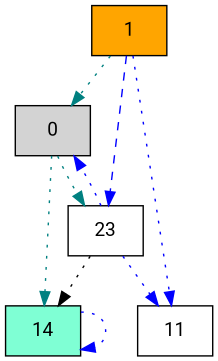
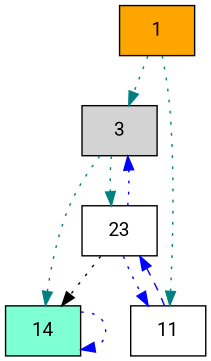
edge "1" -> "23": now "11" -> "23"
node "0": label "0" -> "3"
edge "1" -> "11": color blue -> teal
